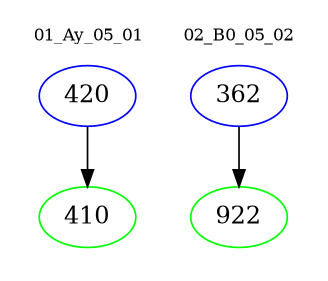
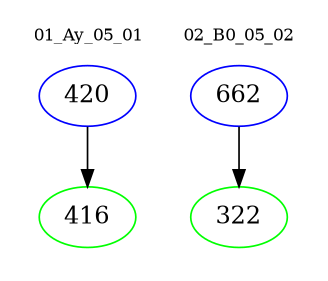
node "362": label "362" -> "662"
node "410": label "410" -> "416"
node "922": label "922" -> "322"
